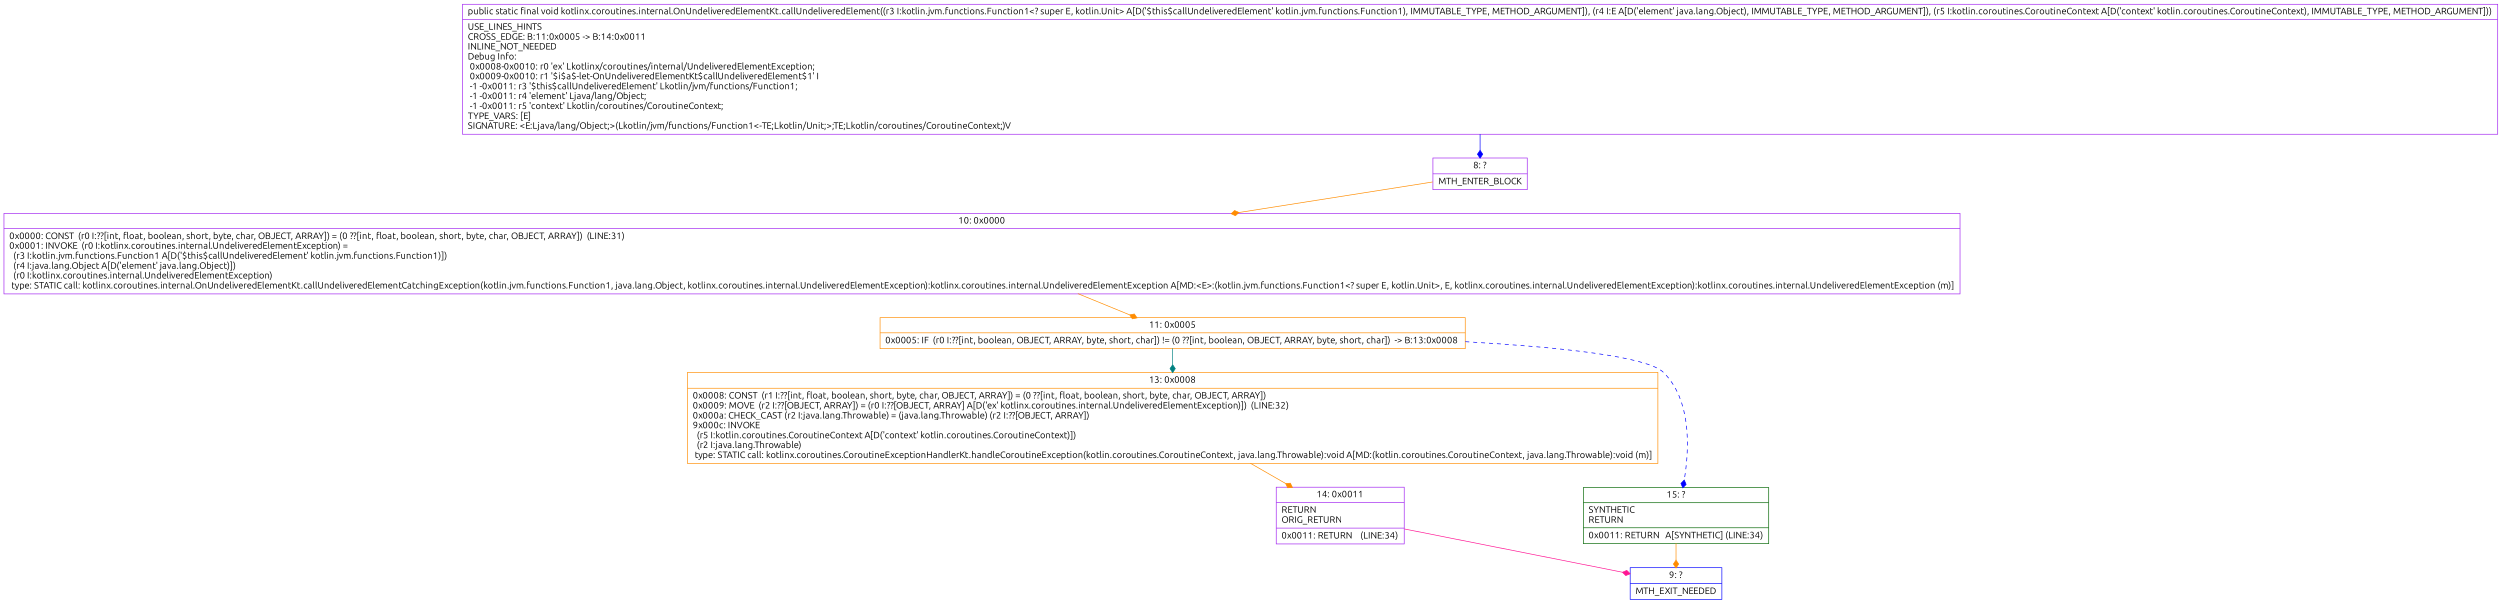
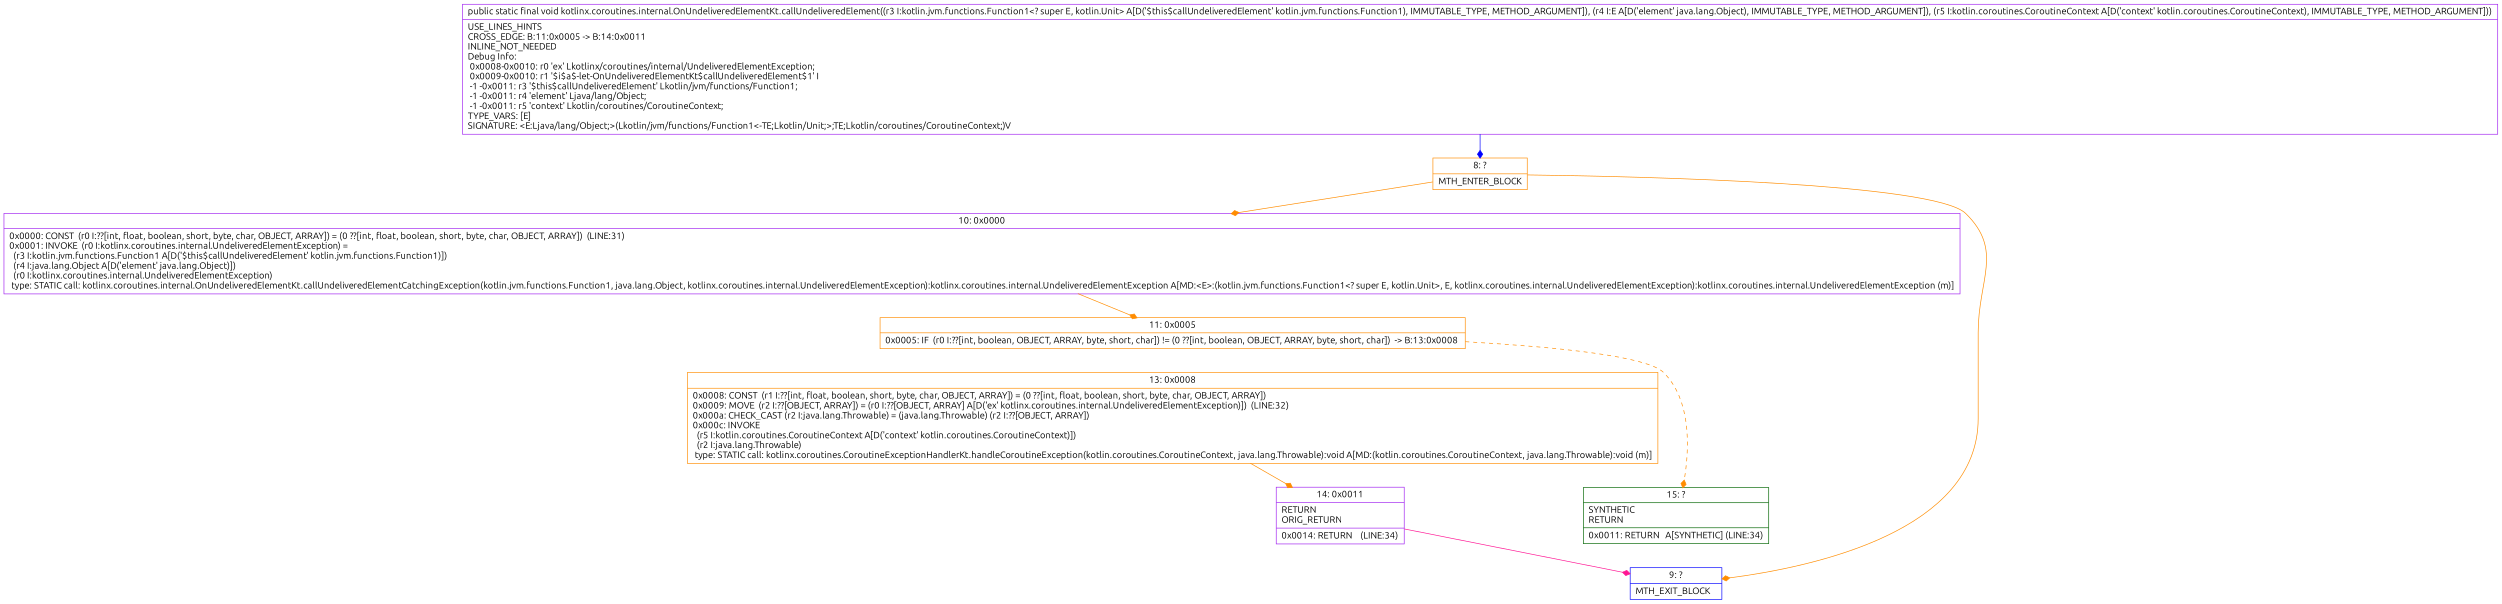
node "8: ?": color purple -> darkorange
edge "11: 0x0005" -> "13: 0x0008": removed
edge "11: 0x0005" -> "15: ?": color blue -> darkorange
node "13: 0x0008": text "9x000c: INVOKE" -> "0x000c: INVOKE"
node "14: 0x0011": text "0x0011: RETURN    (LINE:34)" -> "0x0014: RETURN    (LINE:34)"
edge "15: ?" -> "9: ?": now "8: ?" -> "9: ?"
node "9: ?": text "MTH_EXIT_NEEDED" -> "MTH_EXIT_BLOCK"
